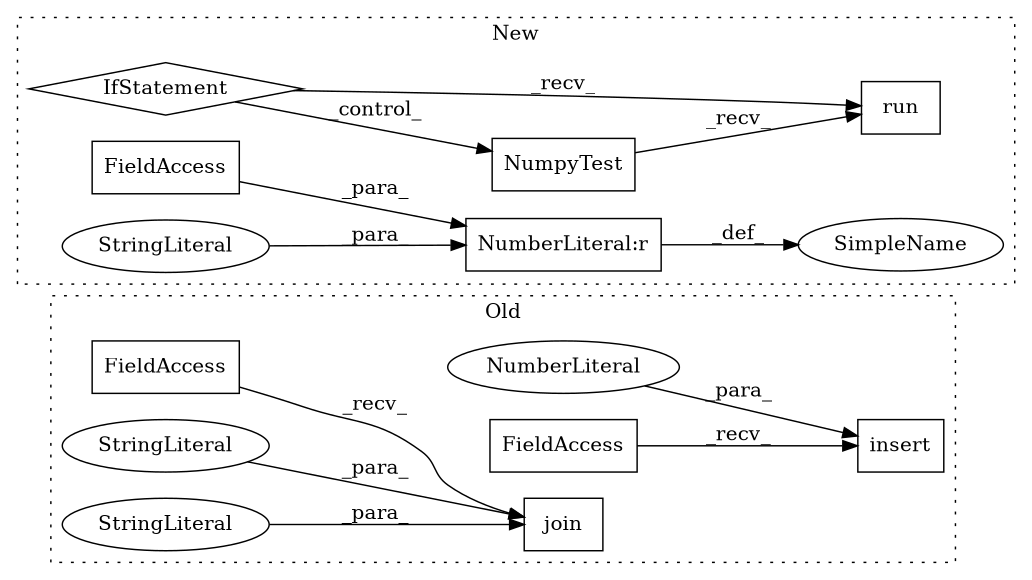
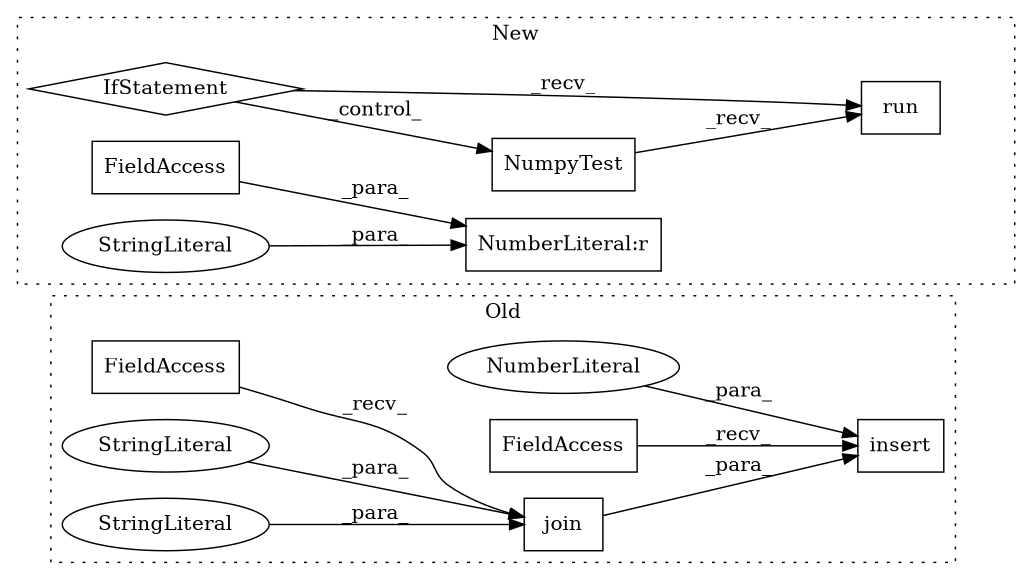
node "SimpleName": removed
edge "join" -> "insert": added, label "_para_"
